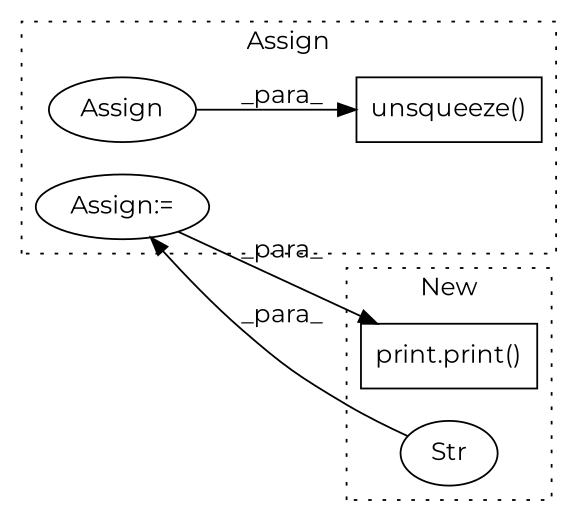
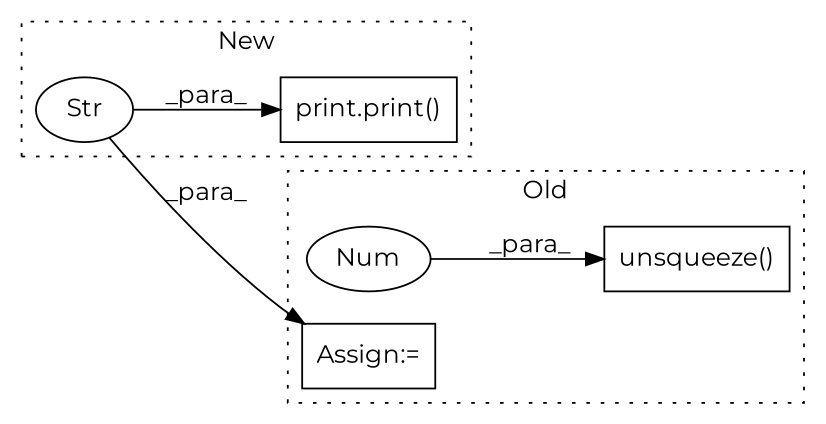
cluster "Assign": label "Assign" -> "Old"
node "Assign": label "Assign" -> "Num"
node "Assign:=": shape ellipse -> box
edge "Assign:=" -> "print.print()": now "Str" -> "print.print()"
